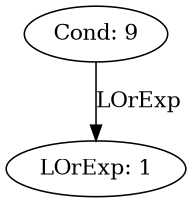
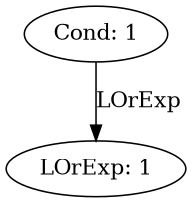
node "Cond: 9": label "Cond: 9" -> "Cond: 1"
